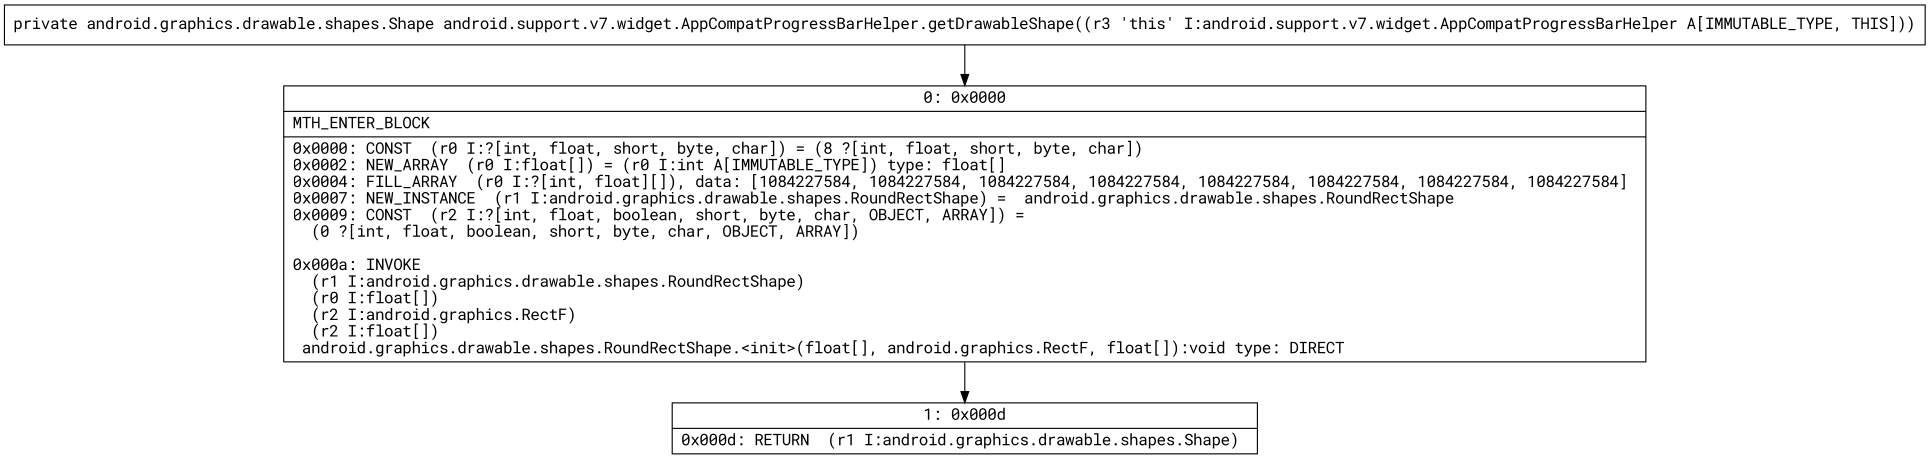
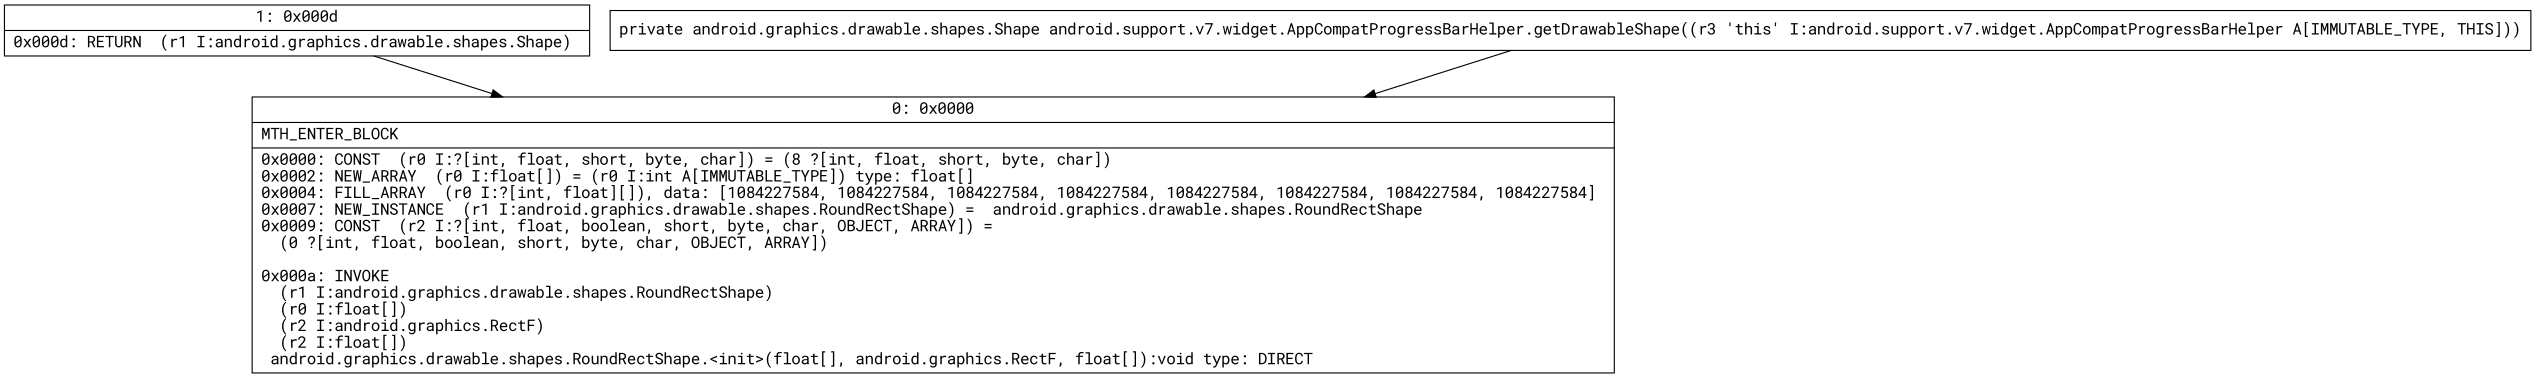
edge "0: 0x0000" -> "1: 0x000d": reversed
